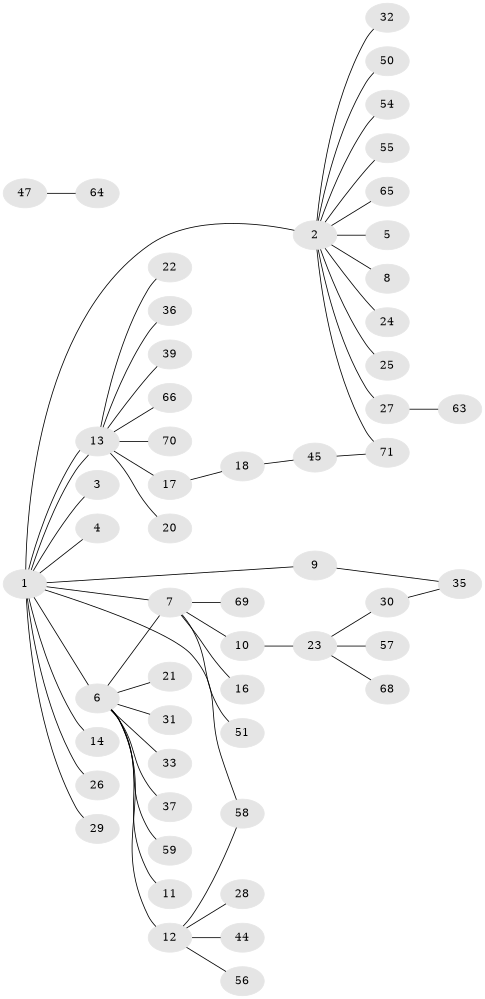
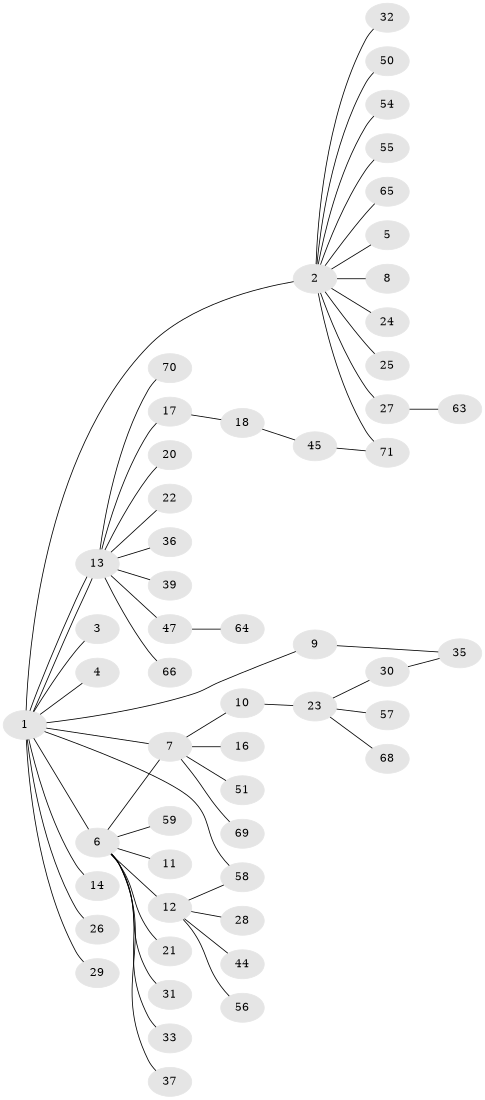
edge "13" -- "47": added
